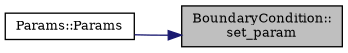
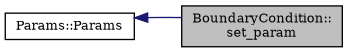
edge "Params::Params" -> "BoundaryCondition:: set_param": reversed
